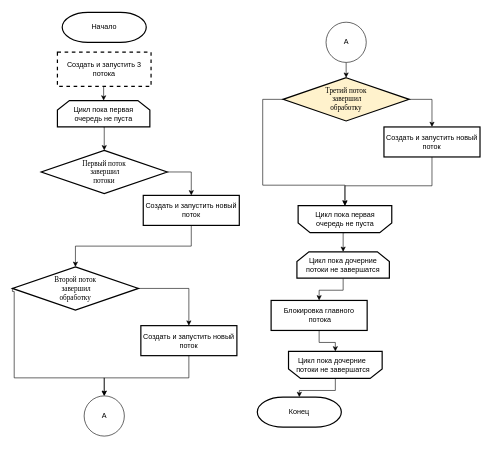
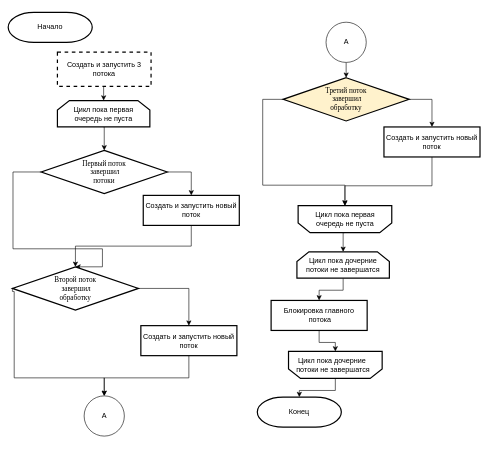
node "Начало": moved (104, 27) -> (50, 27)
edge "Первый поток завершил потоки" -> "Второй поток завершил обработку": added
